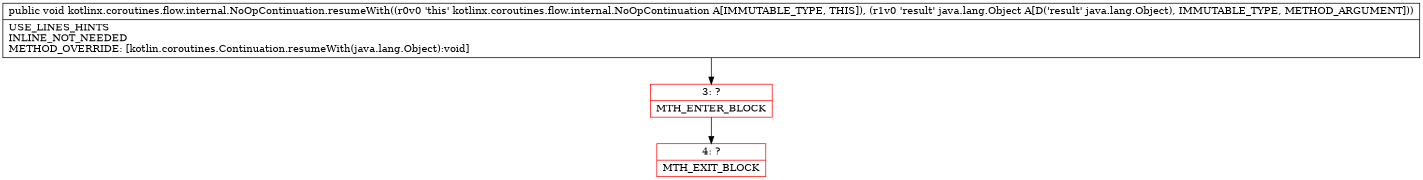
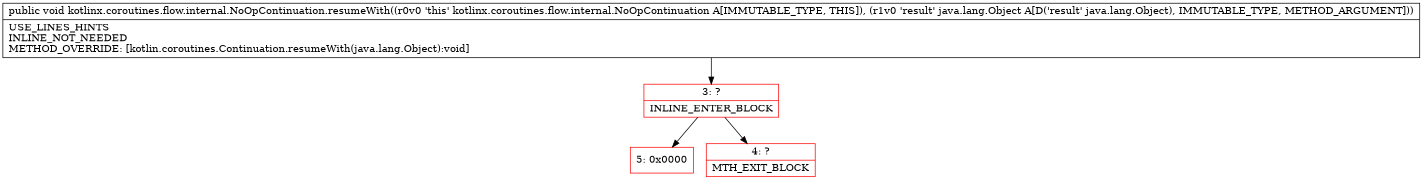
node "3: ?": text "MTH_ENTER_BLOCK" -> "INLINE_ENTER_BLOCK"
node "5: 0x0000": added
